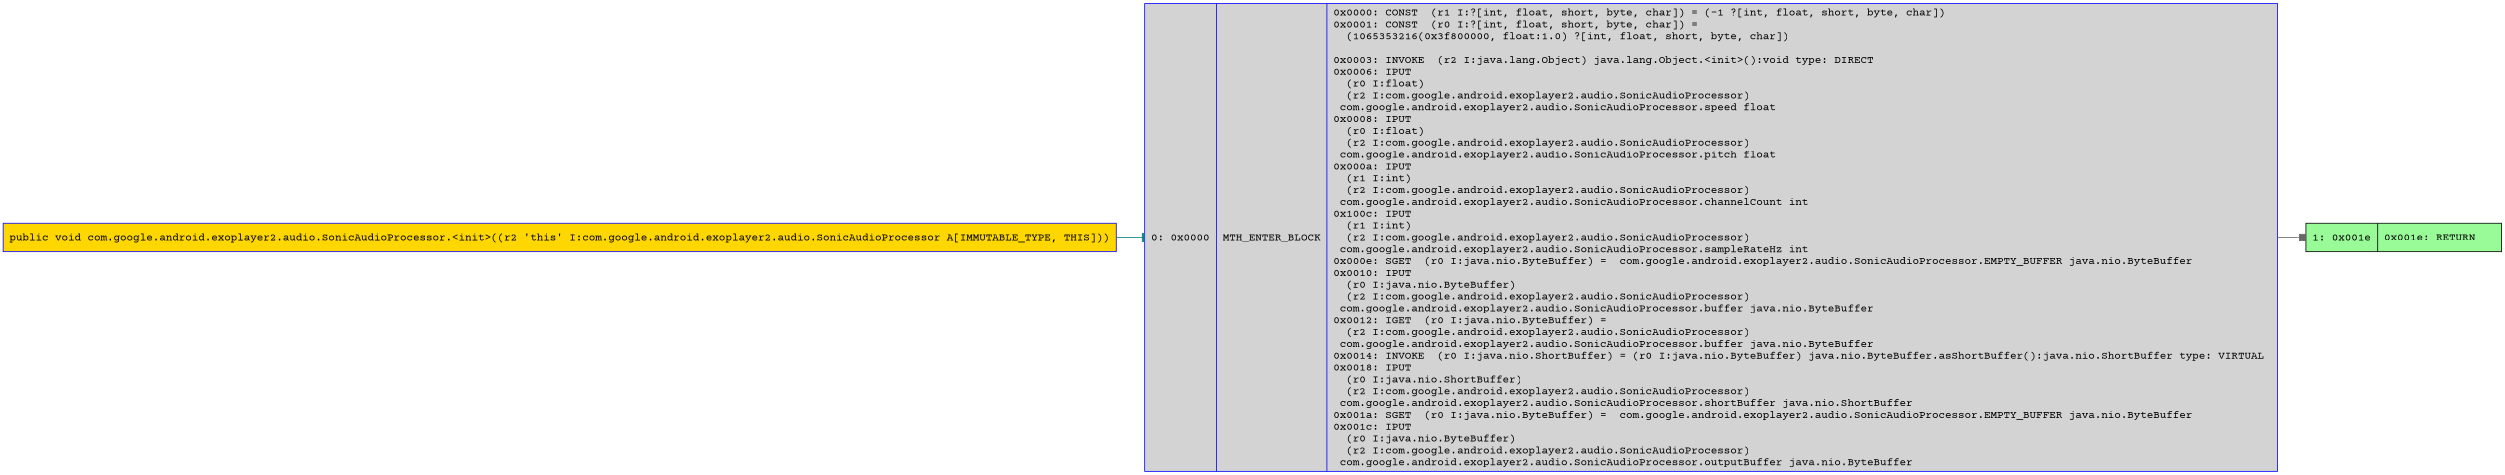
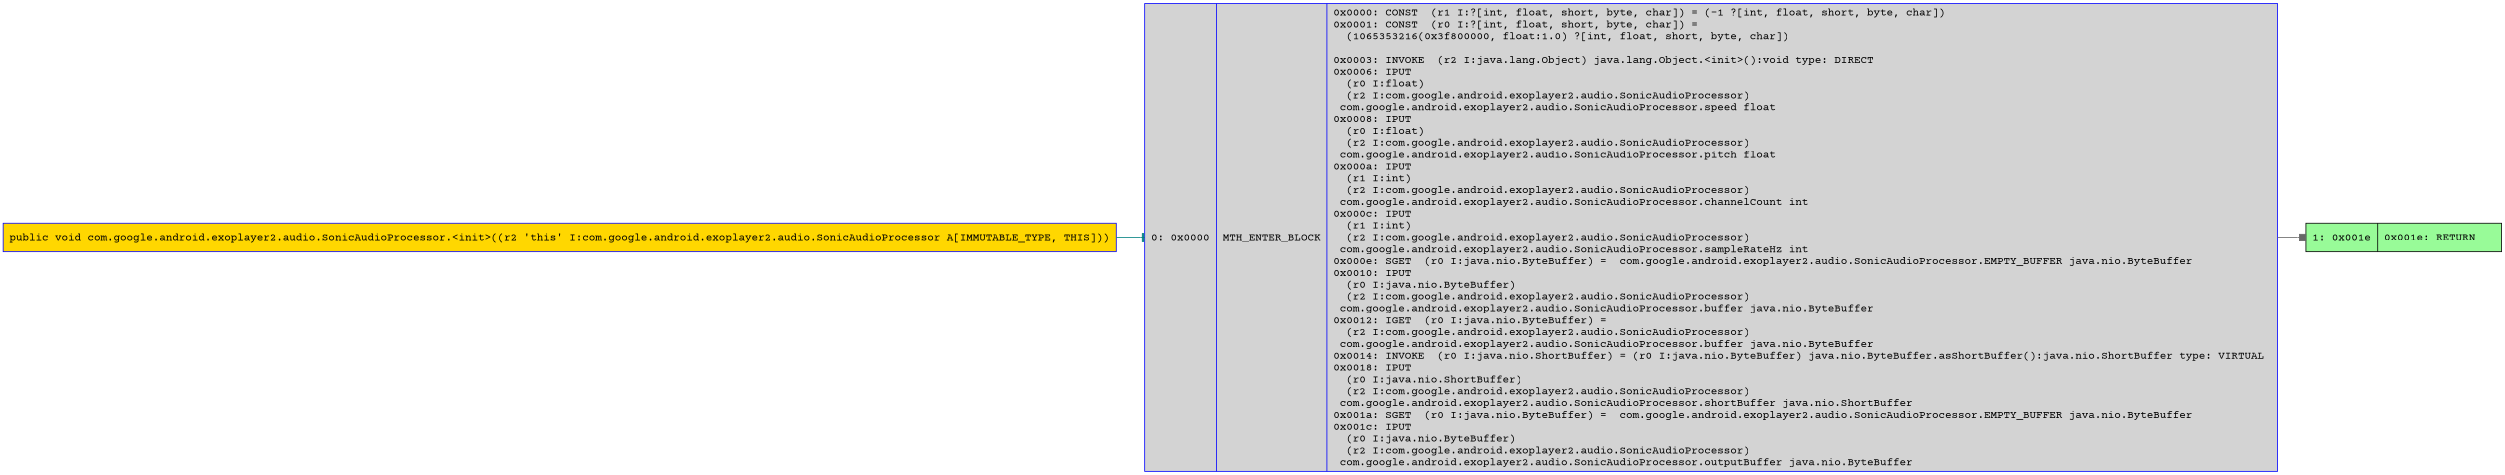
node "0: 0x0000": text "0x100c: IPUT" -> "0x000c: IPUT"
